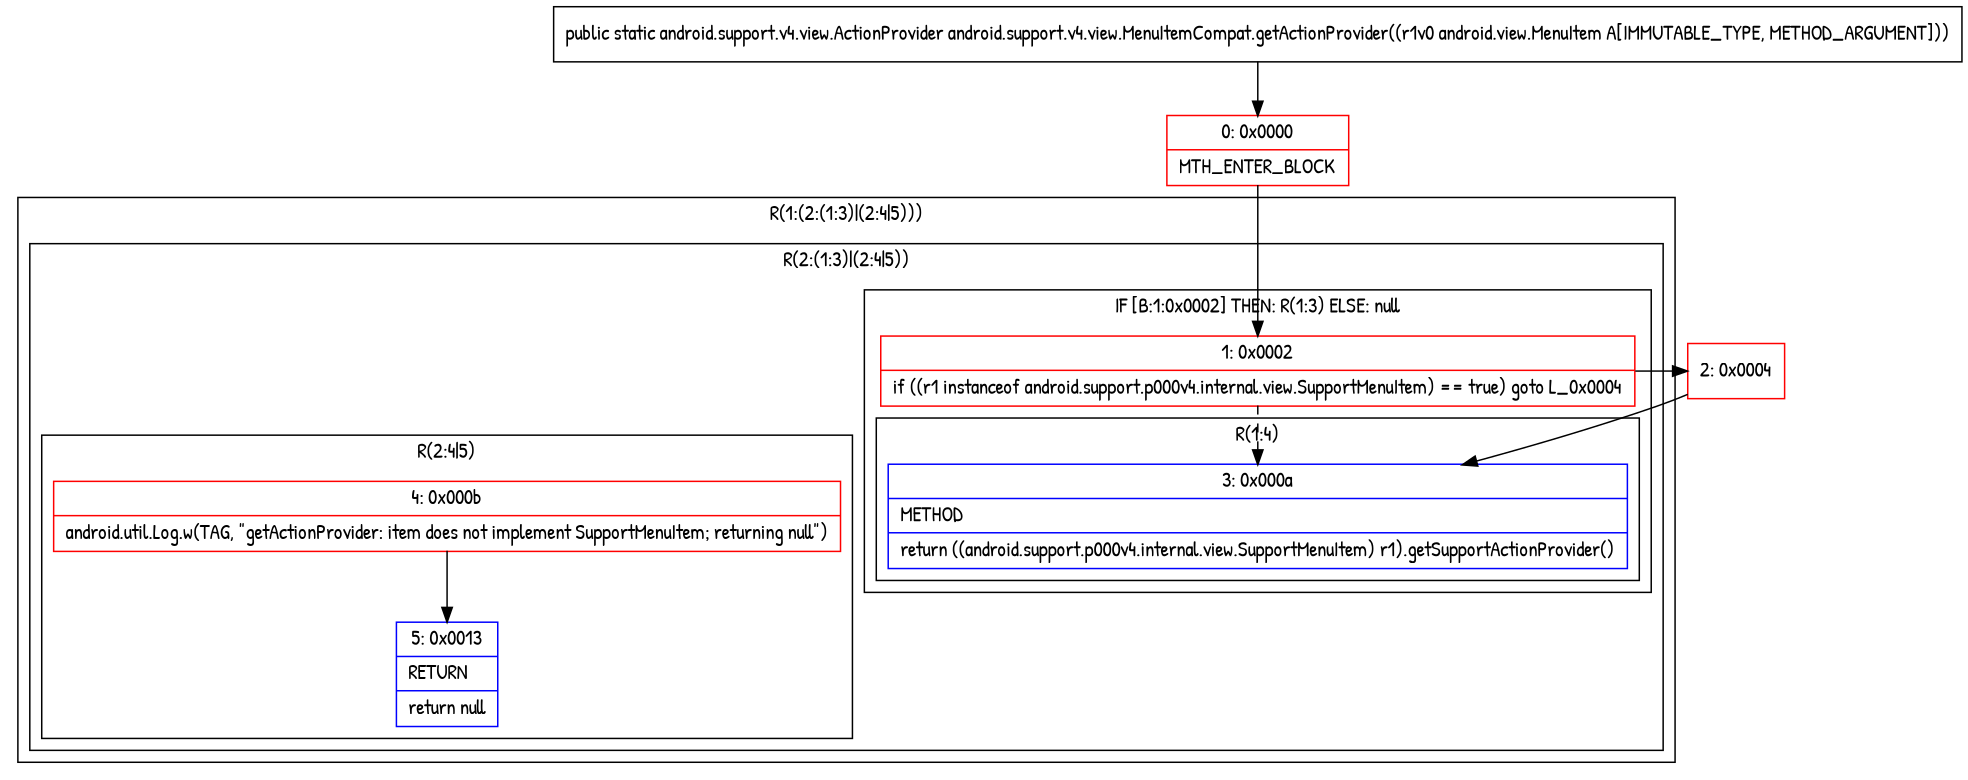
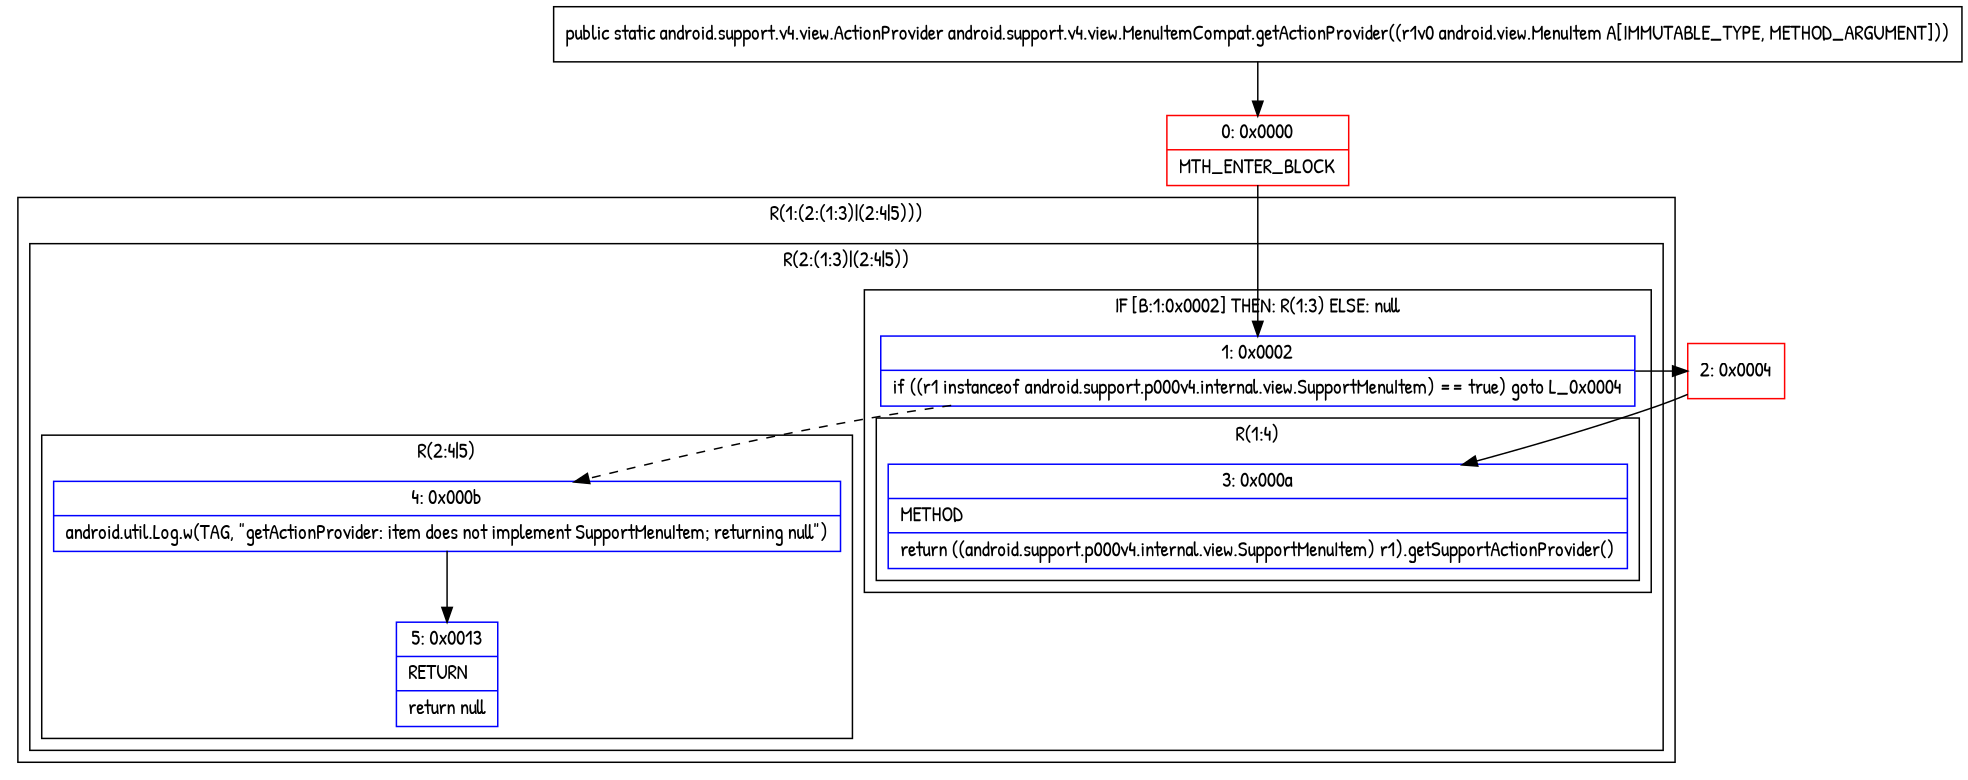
node "1: 0x0002": color red -> blue
edge "1: 0x0002" -> "3: 0x000a": now "1: 0x0002" -> "4: 0x000b"
node "4: 0x000b": color red -> blue
